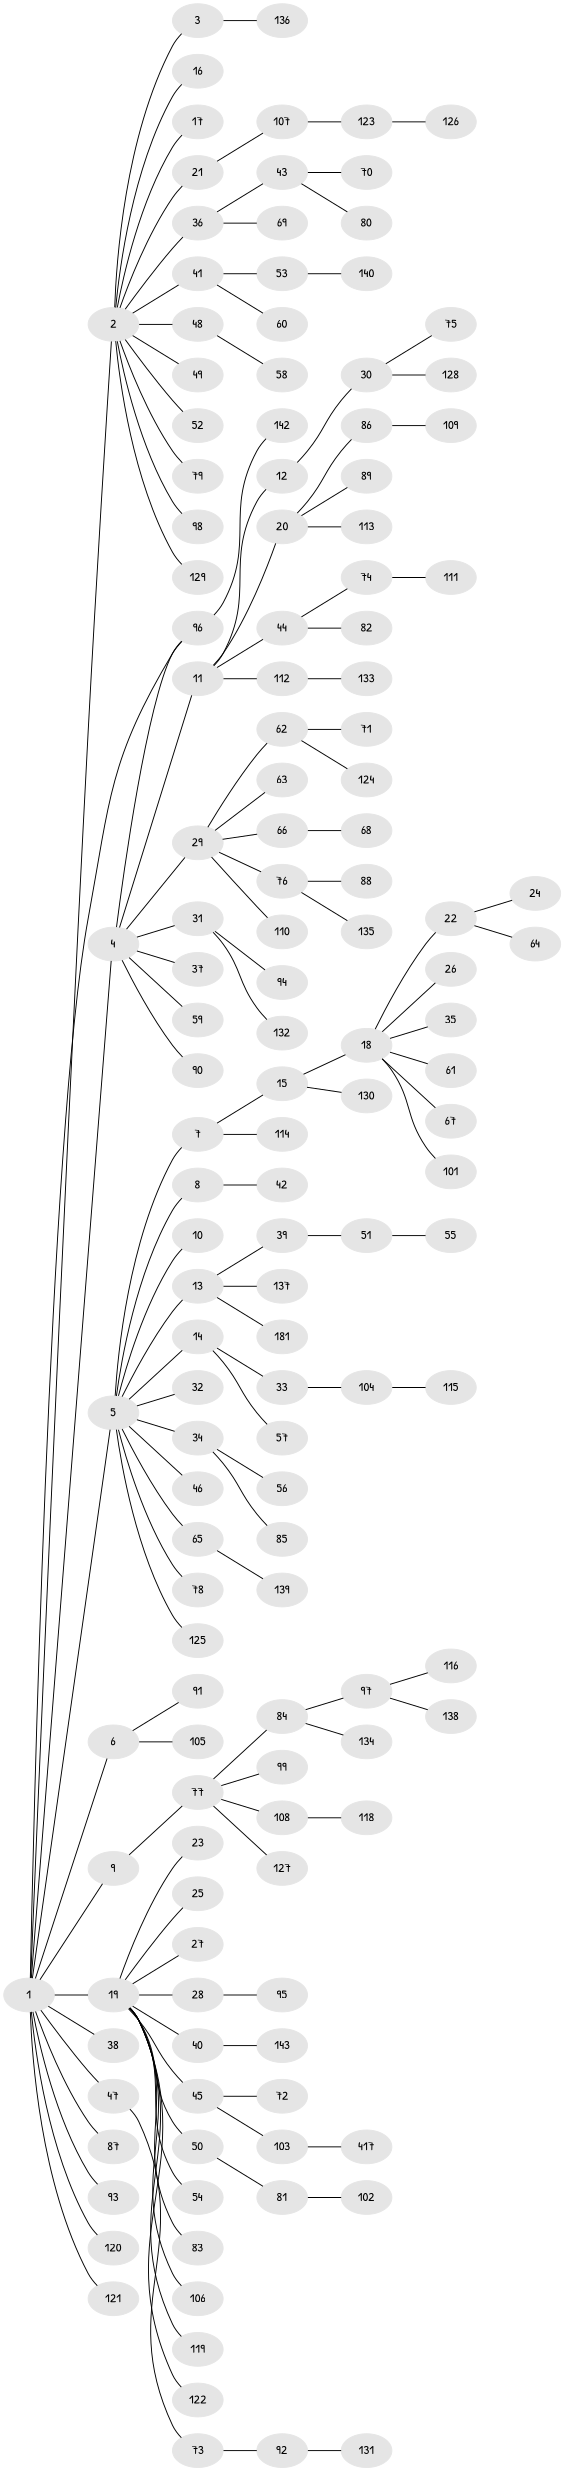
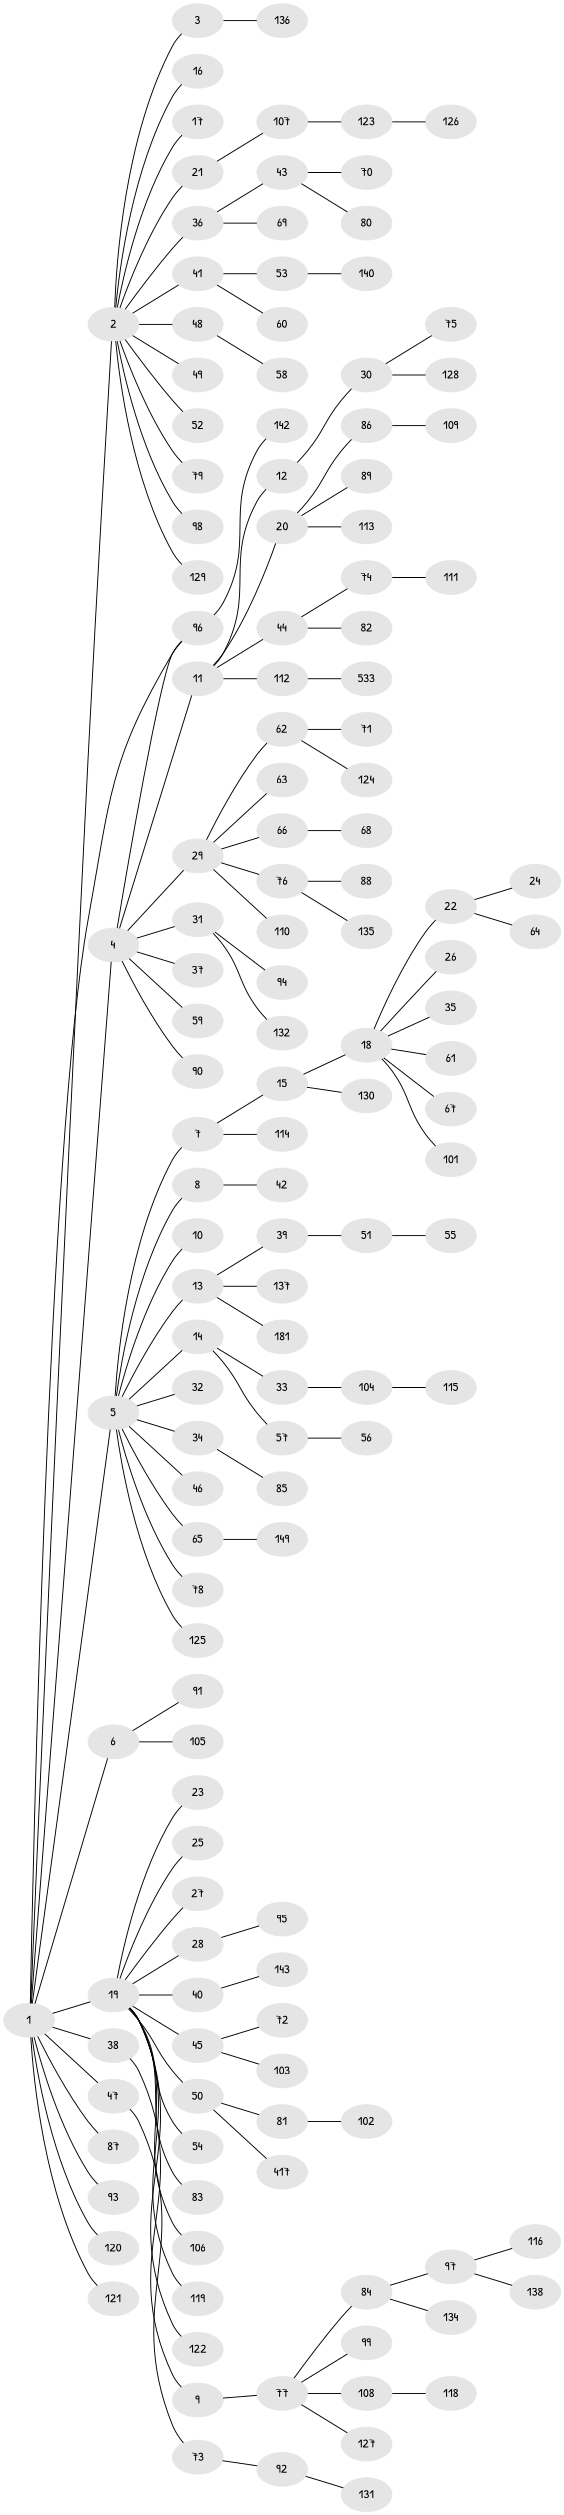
node "133": label "133" -> "533"
edge "34" -- "56": now "57" -- "56"
node "139": label "139" -> "149"
edge "9" -- "1": now "9" -- "38"
edge "103" -- "417": now "50" -- "417"
